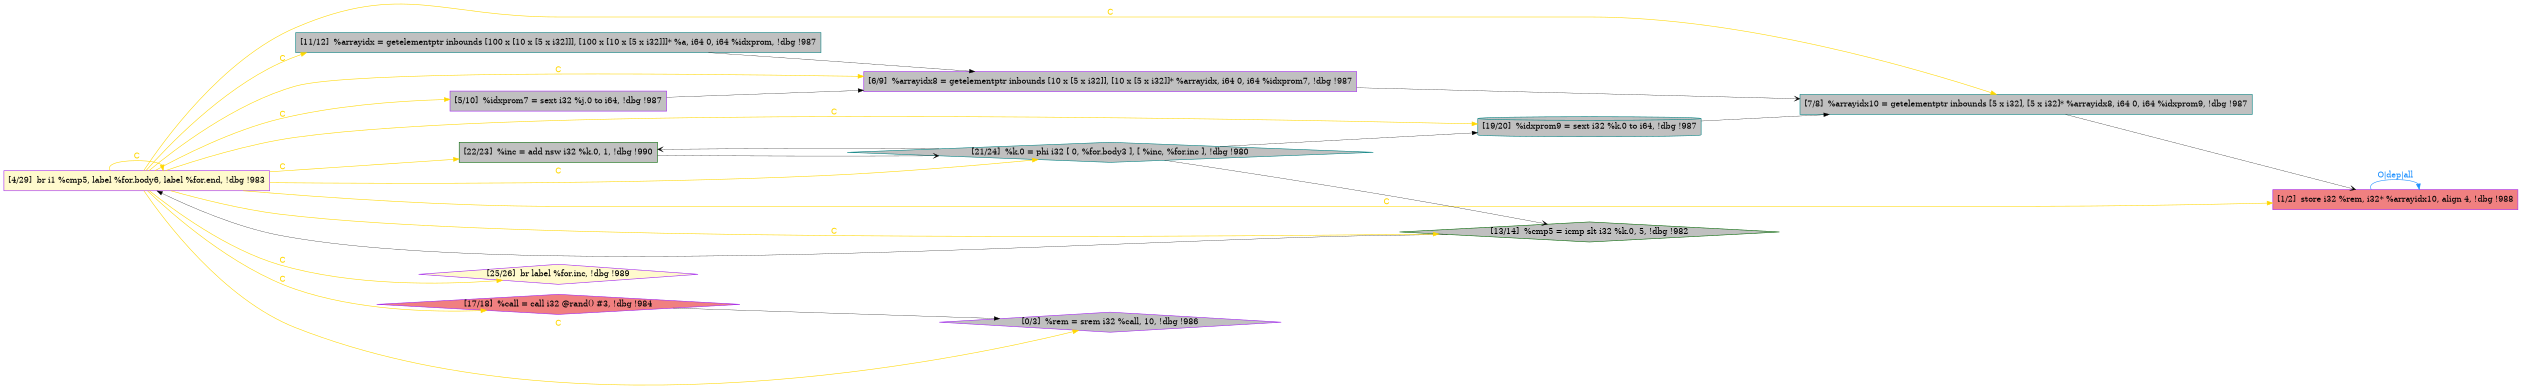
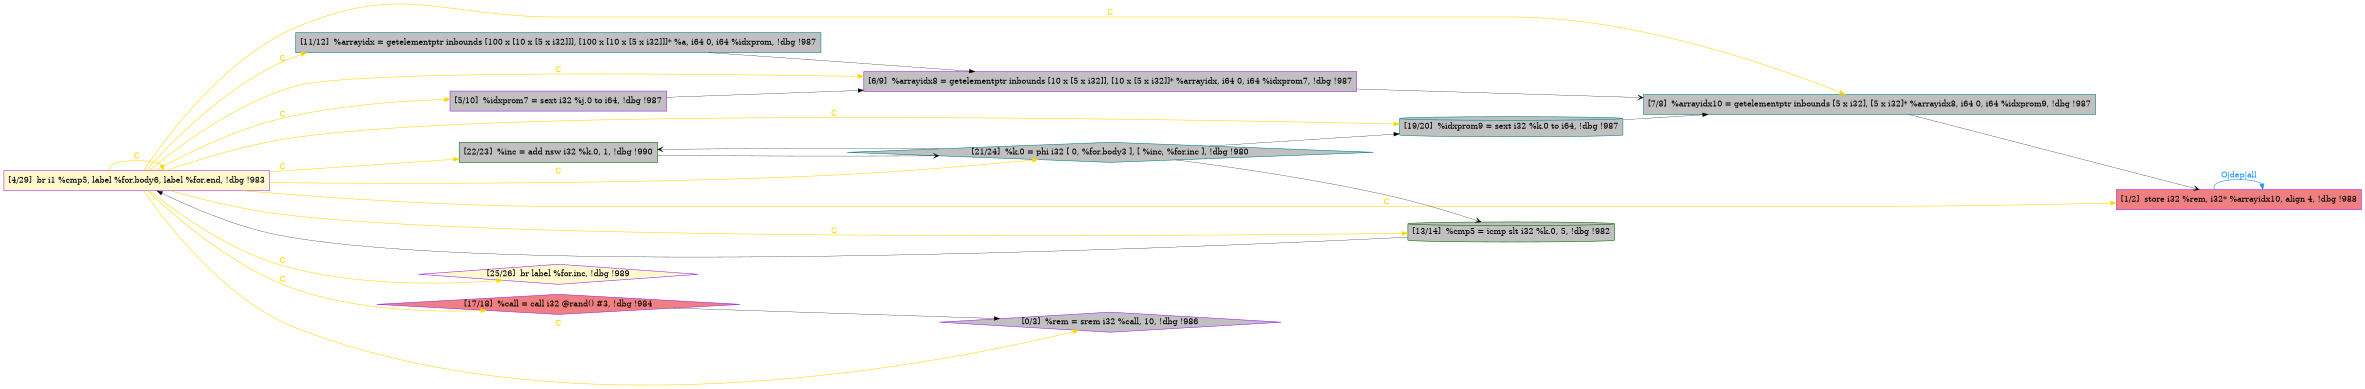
node "[13/14]  %cmp5 = icmp slt i32 %k.0, 5, !dbg !982": shape diamond -> cylinder
